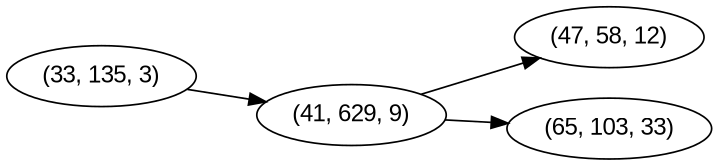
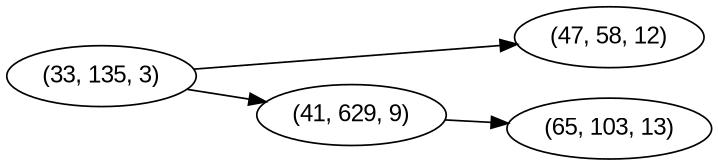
edge "(41, 629, 9)" -> "(47, 58, 12)": now "(33, 135, 3)" -> "(47, 58, 12)"
node "(65, 103, 33)": label "(65, 103, 33)" -> "(65, 103, 13)"
